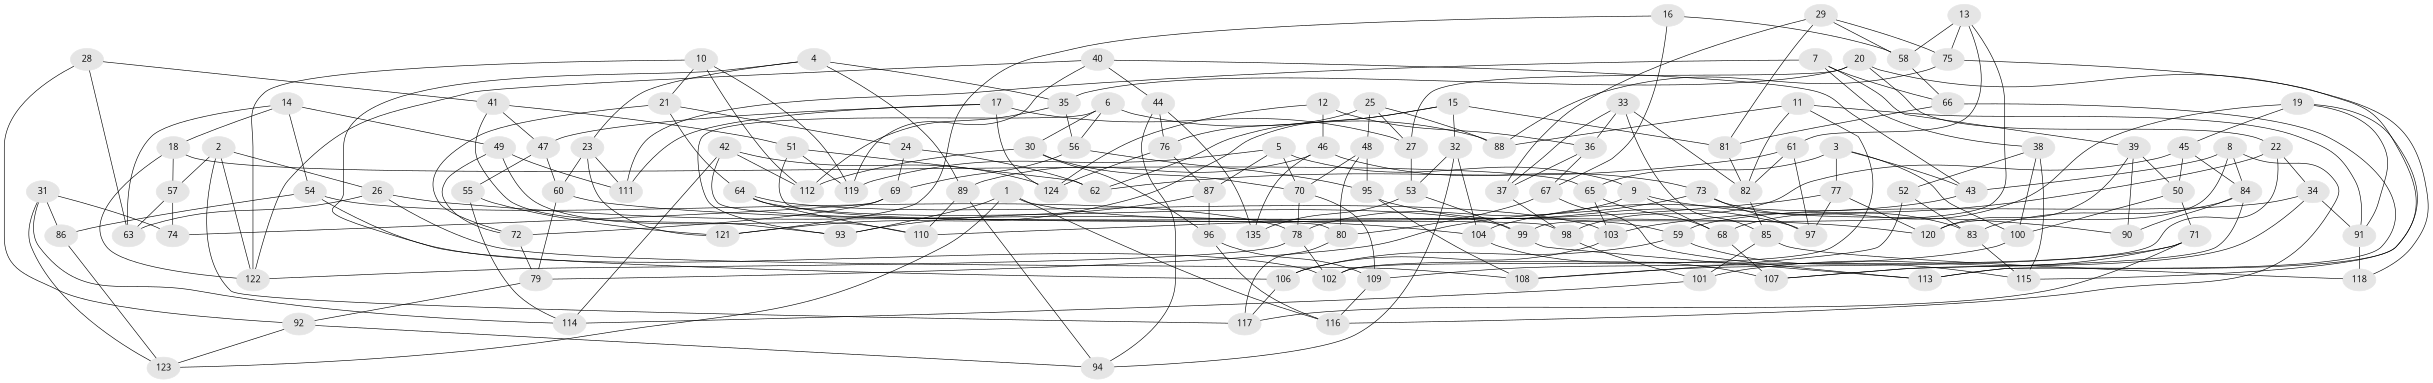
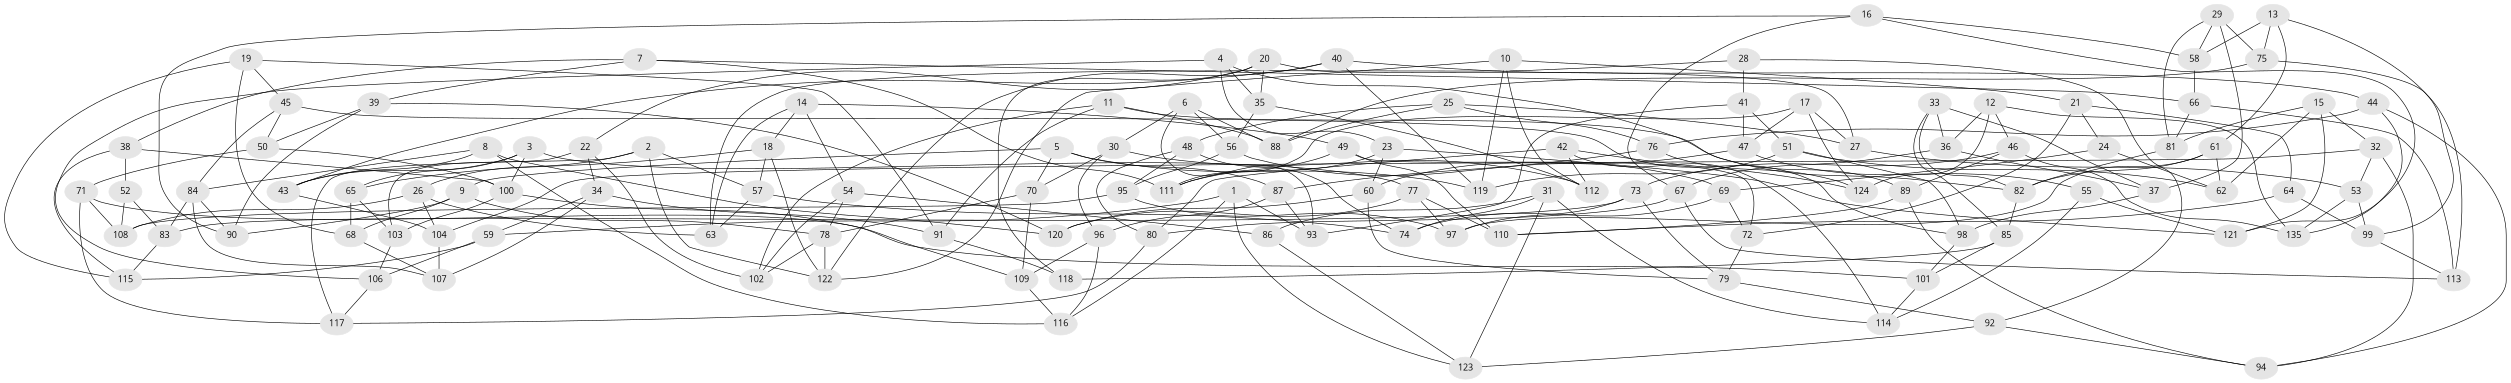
edge "16" -- "90": added
edge "12" -- "135": added
edge "48" -- "70": now "48" -- "74"
edge "64" -- "103": now "100" -- "103"
